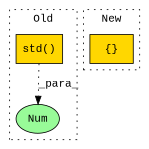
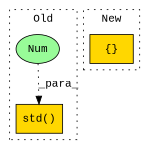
edge "std()" -> "Num": reversed
